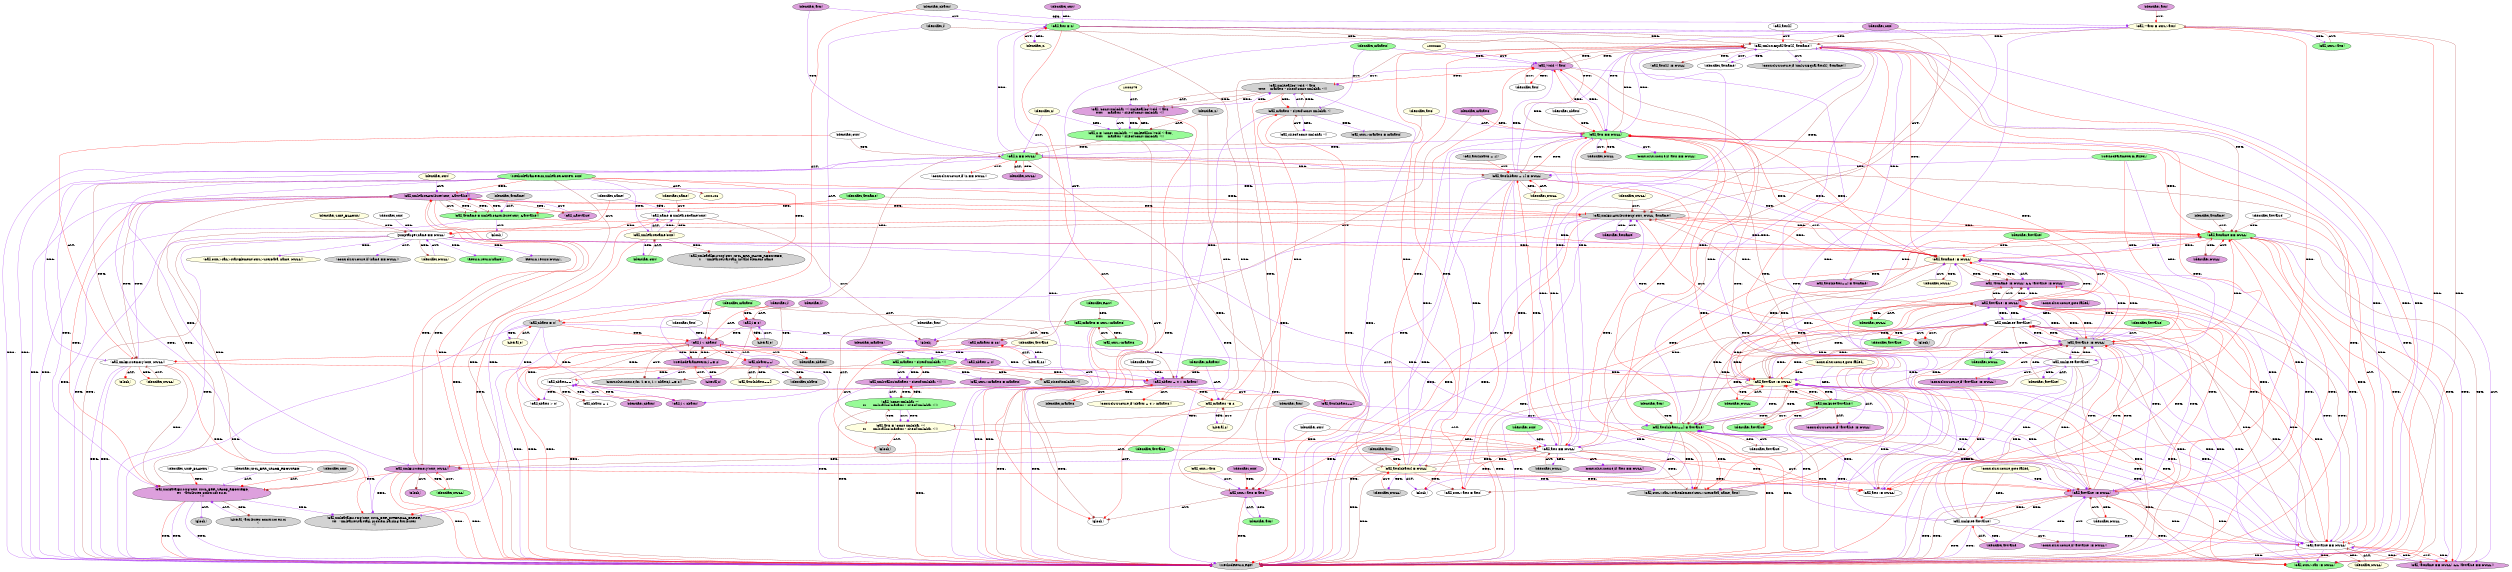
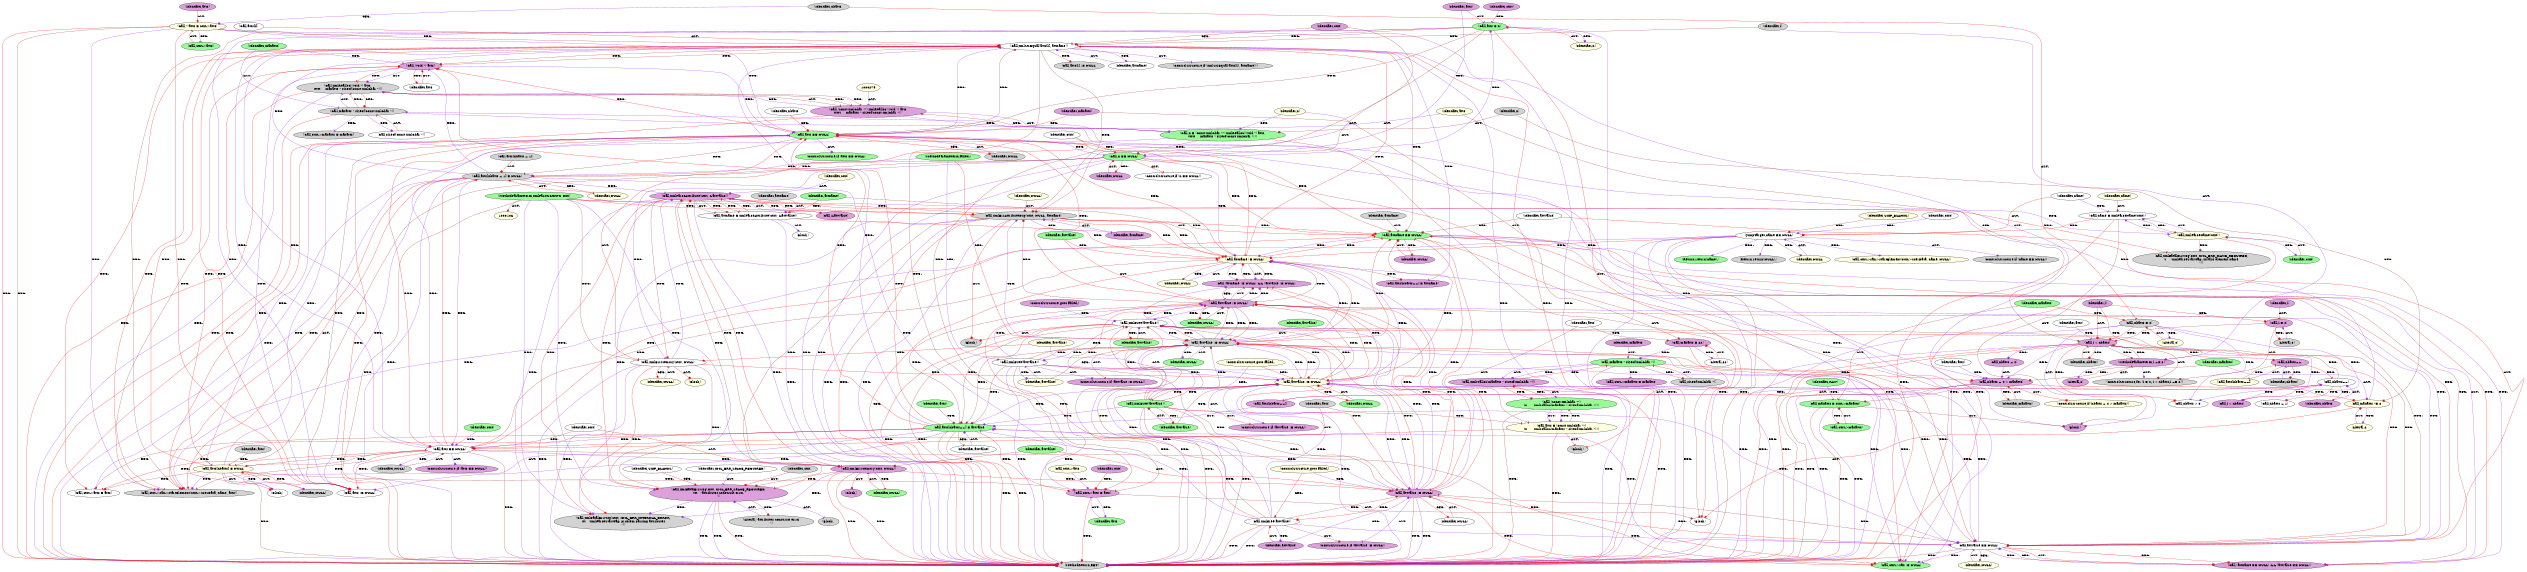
node "1000282": removed
edge "(MethodParameterIn,xmlParserCtxtPtr ctxt)" -> "(Call,xmlParseAttribute(ctxt, &attvalue))": removed, label "DDG:"
node "(Call,attname = xmlParseAttribute(ctxt, &attvalue))": fillcolor palegreen -> white
edge "(Call,maxatts *= 2)" -> "(Call,maxatts * sizeof(const xmlChar *))": color red -> purple
edge "(Call,maxatts = ctxt->maxatts)" -> "(Call,nbatts + 4 > maxatts)": reversed
edge "(Call,sizeof(xmlChar *))" -> "(Call,maxatts * sizeof(xmlChar *))": added, label "AST:"
